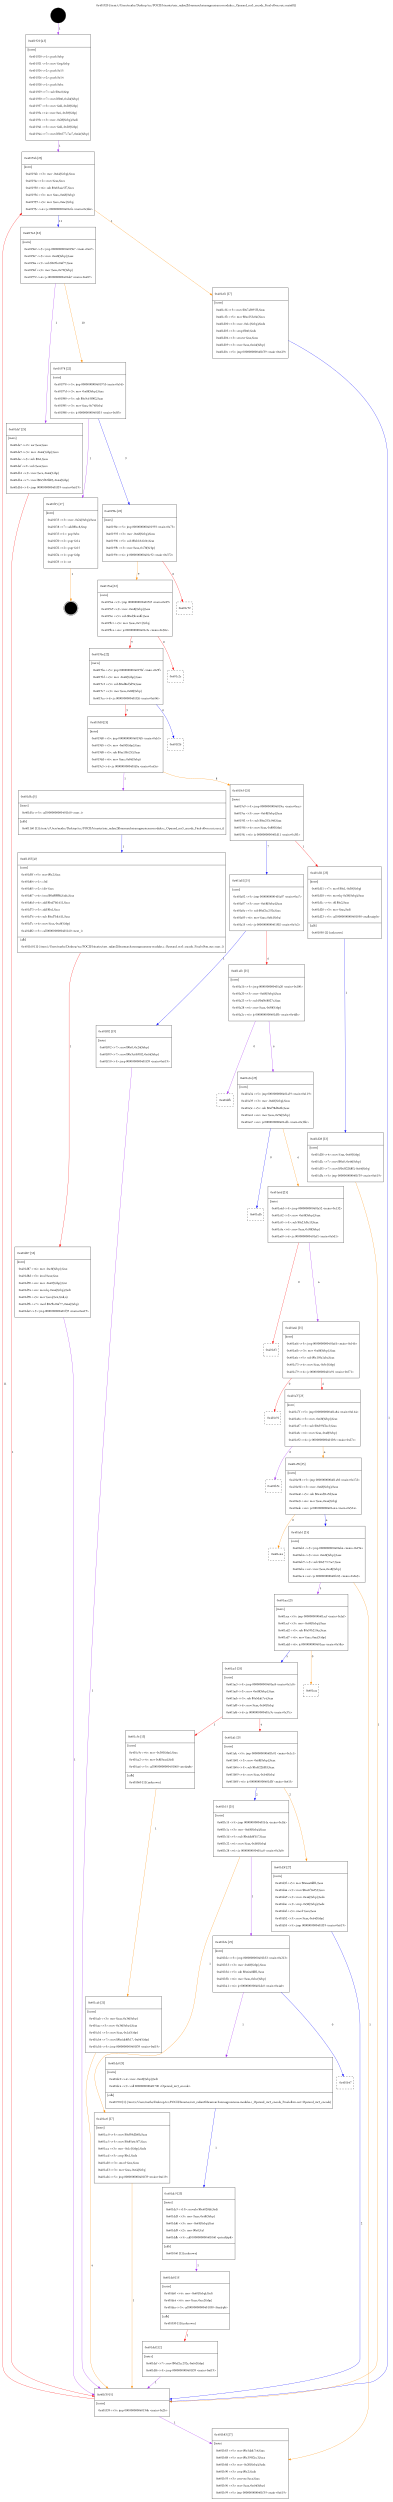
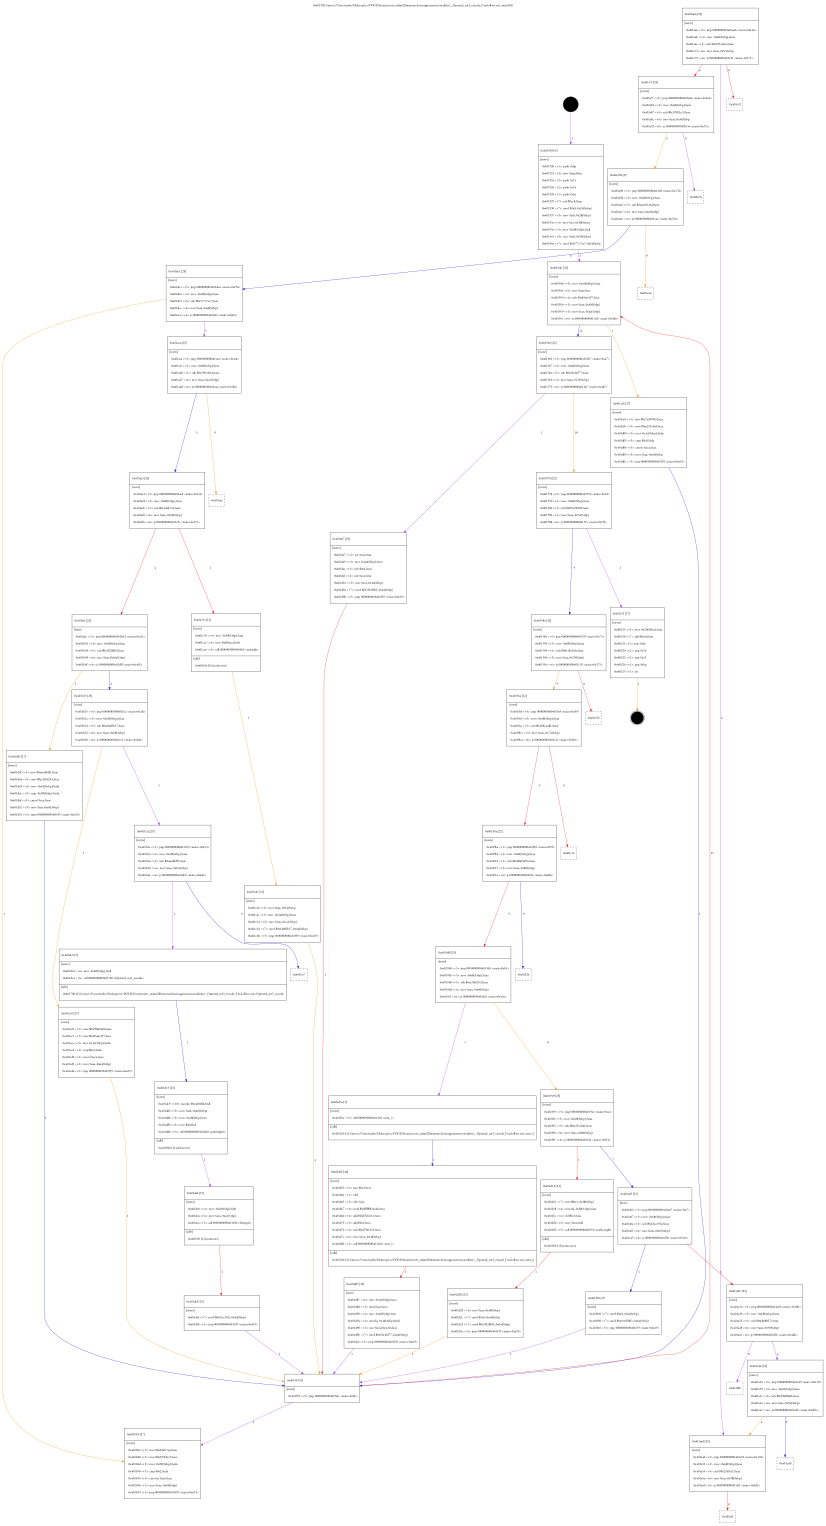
edge "0x401d11 [23]" -> "0x401d28 [23]": color blue -> red
edge "0x401a4d [25]" -> "0x401a66 [25]": reversed
